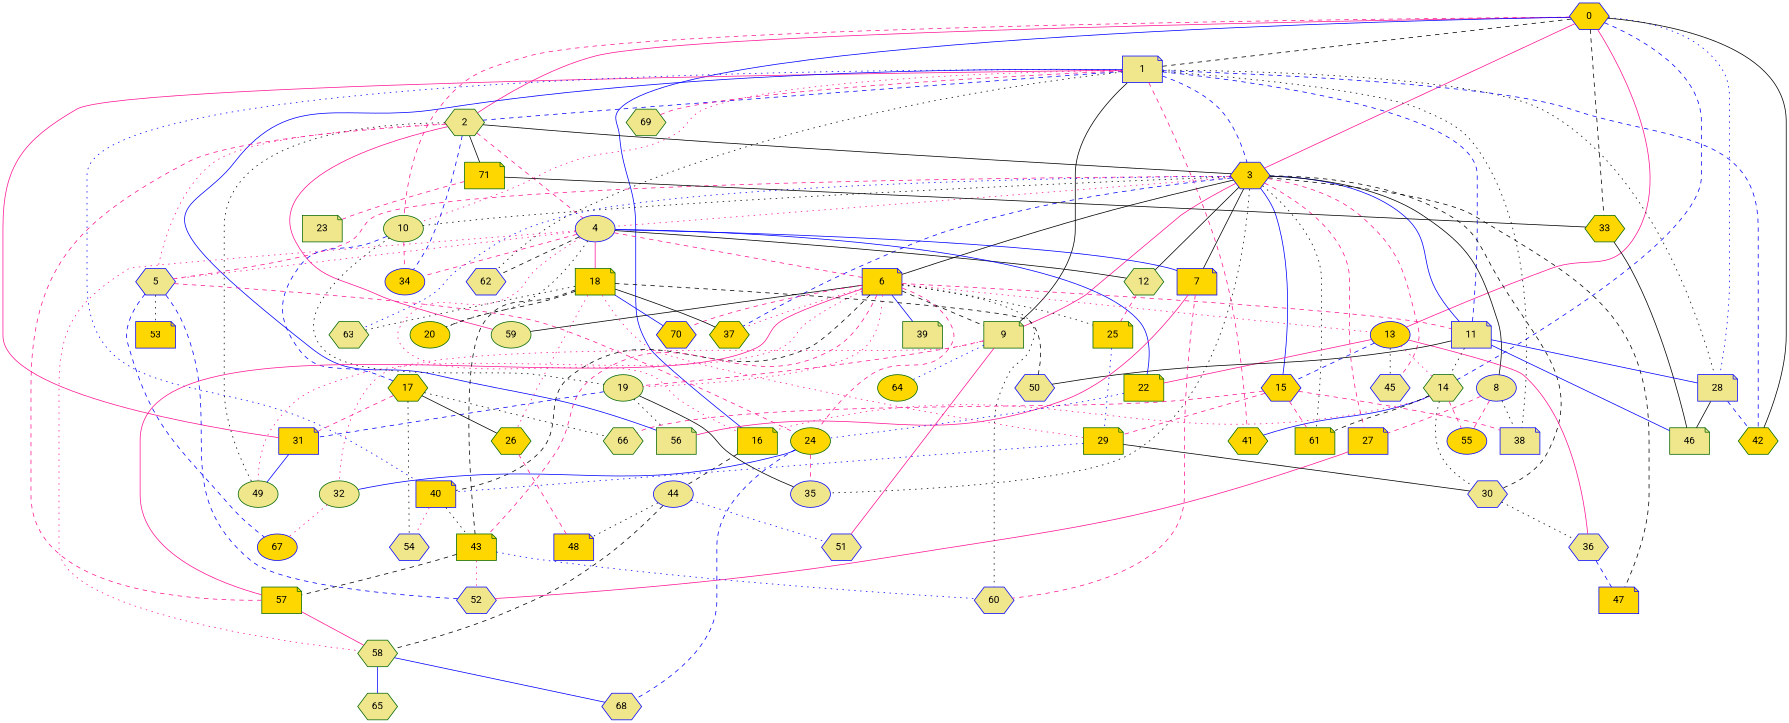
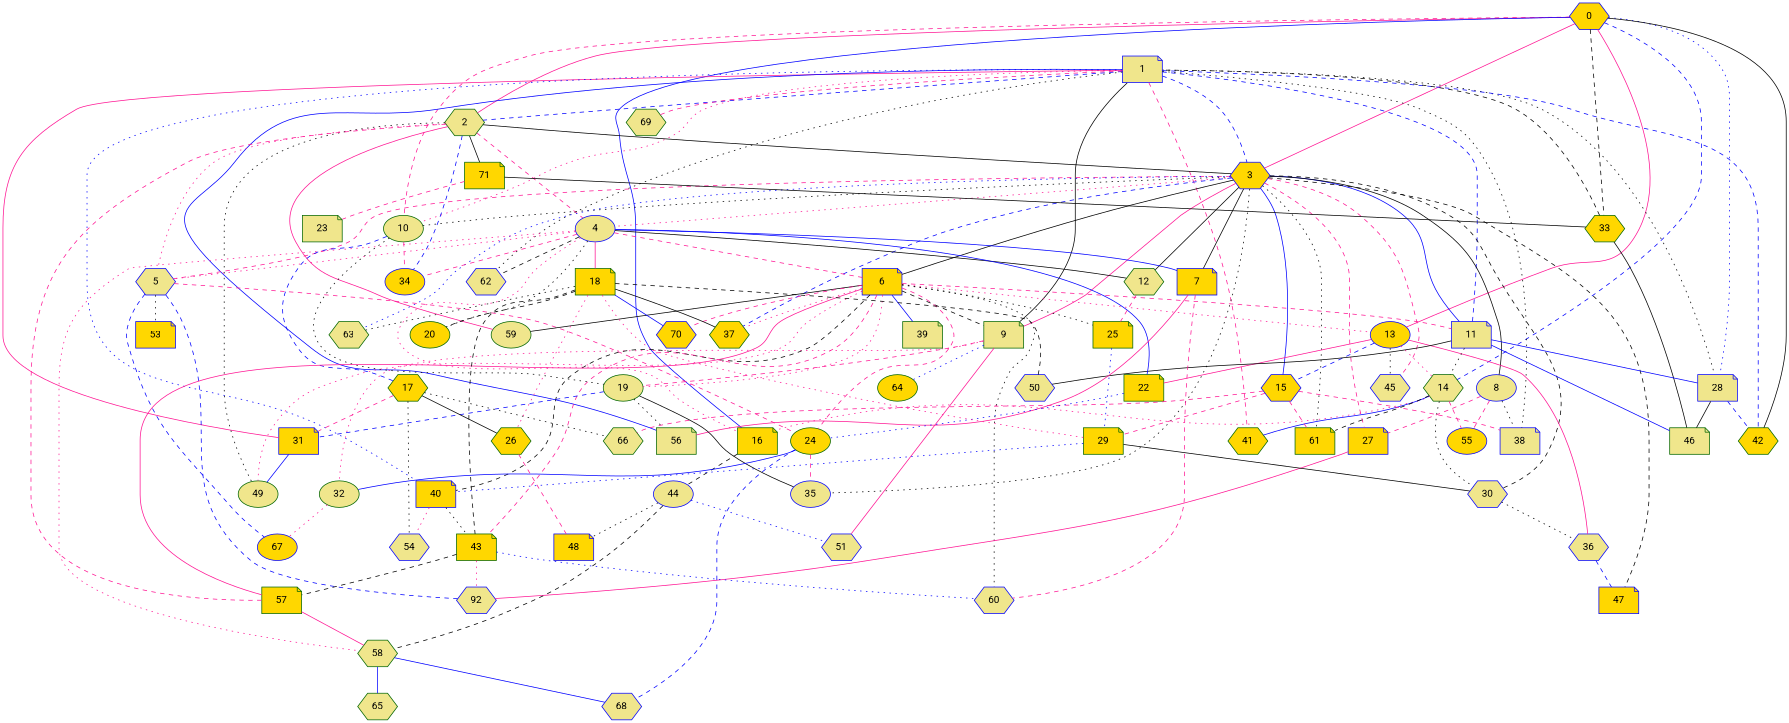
edge "0" -- "1": now "33" -- "1"
node "52": label "52" -> "92"
